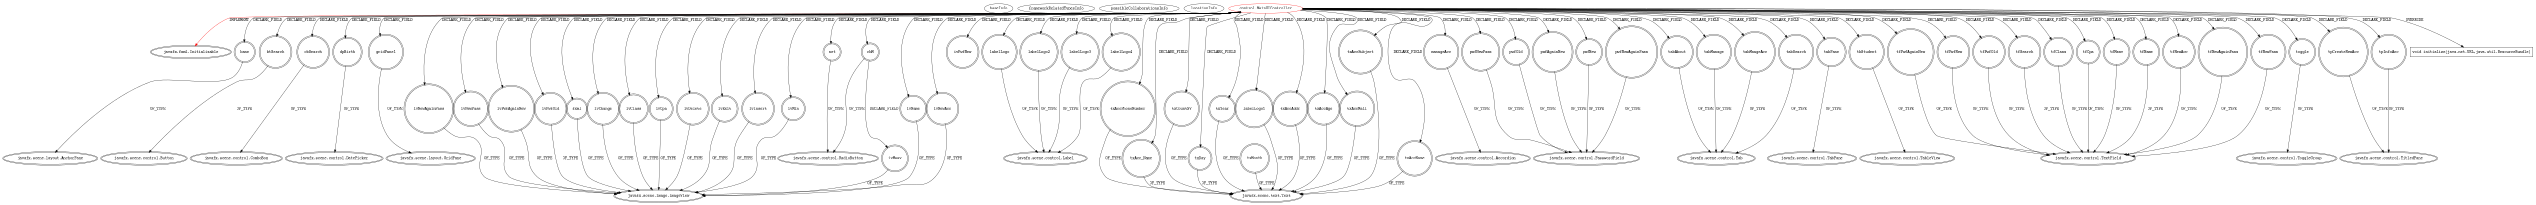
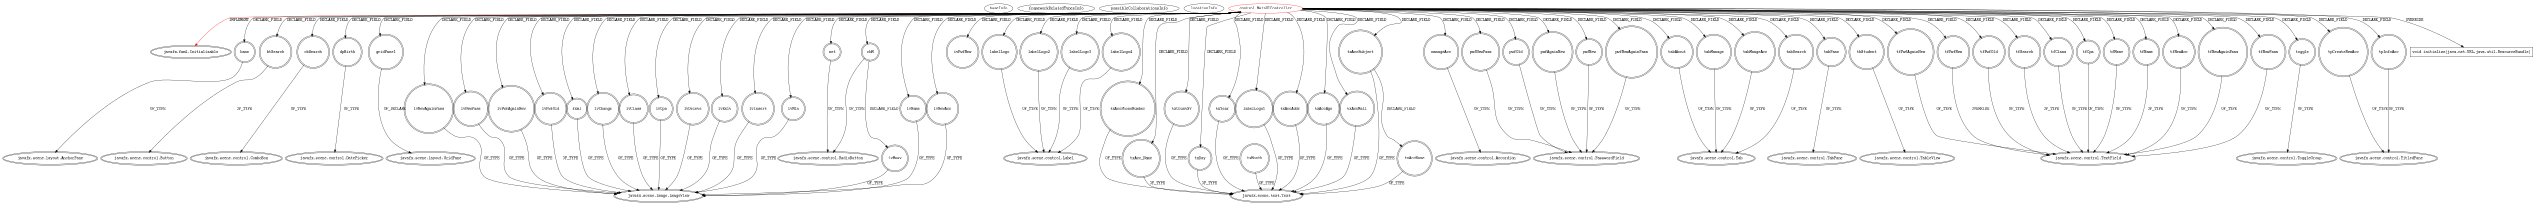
edge "control.MainUIController" -> "txAccName": now "txAccSubject" -> "txAccName"
edge "gridPane1" -> "javafx.scene.layout.GridPane": label "OF_TYPE" -> "OF_DECLARE"
edge "tfPwfNew" -> "javafx.scene.control.TextField": label "OF_TYPE" -> "OVERRIDE"
